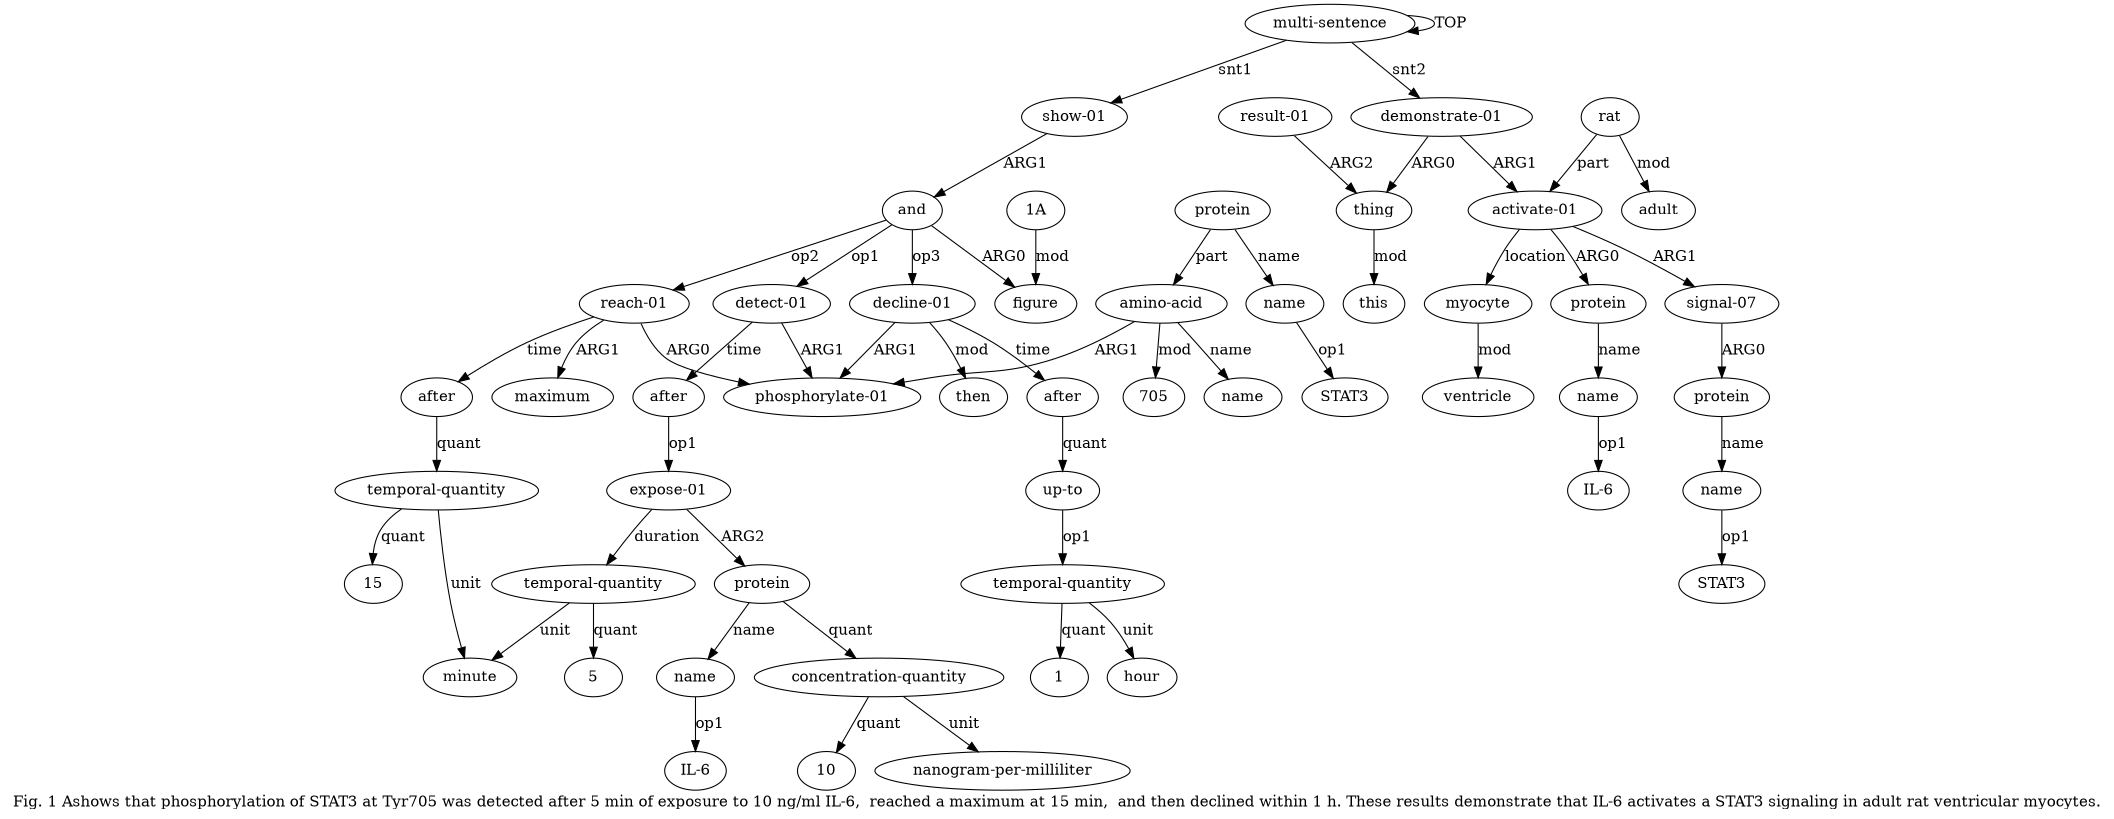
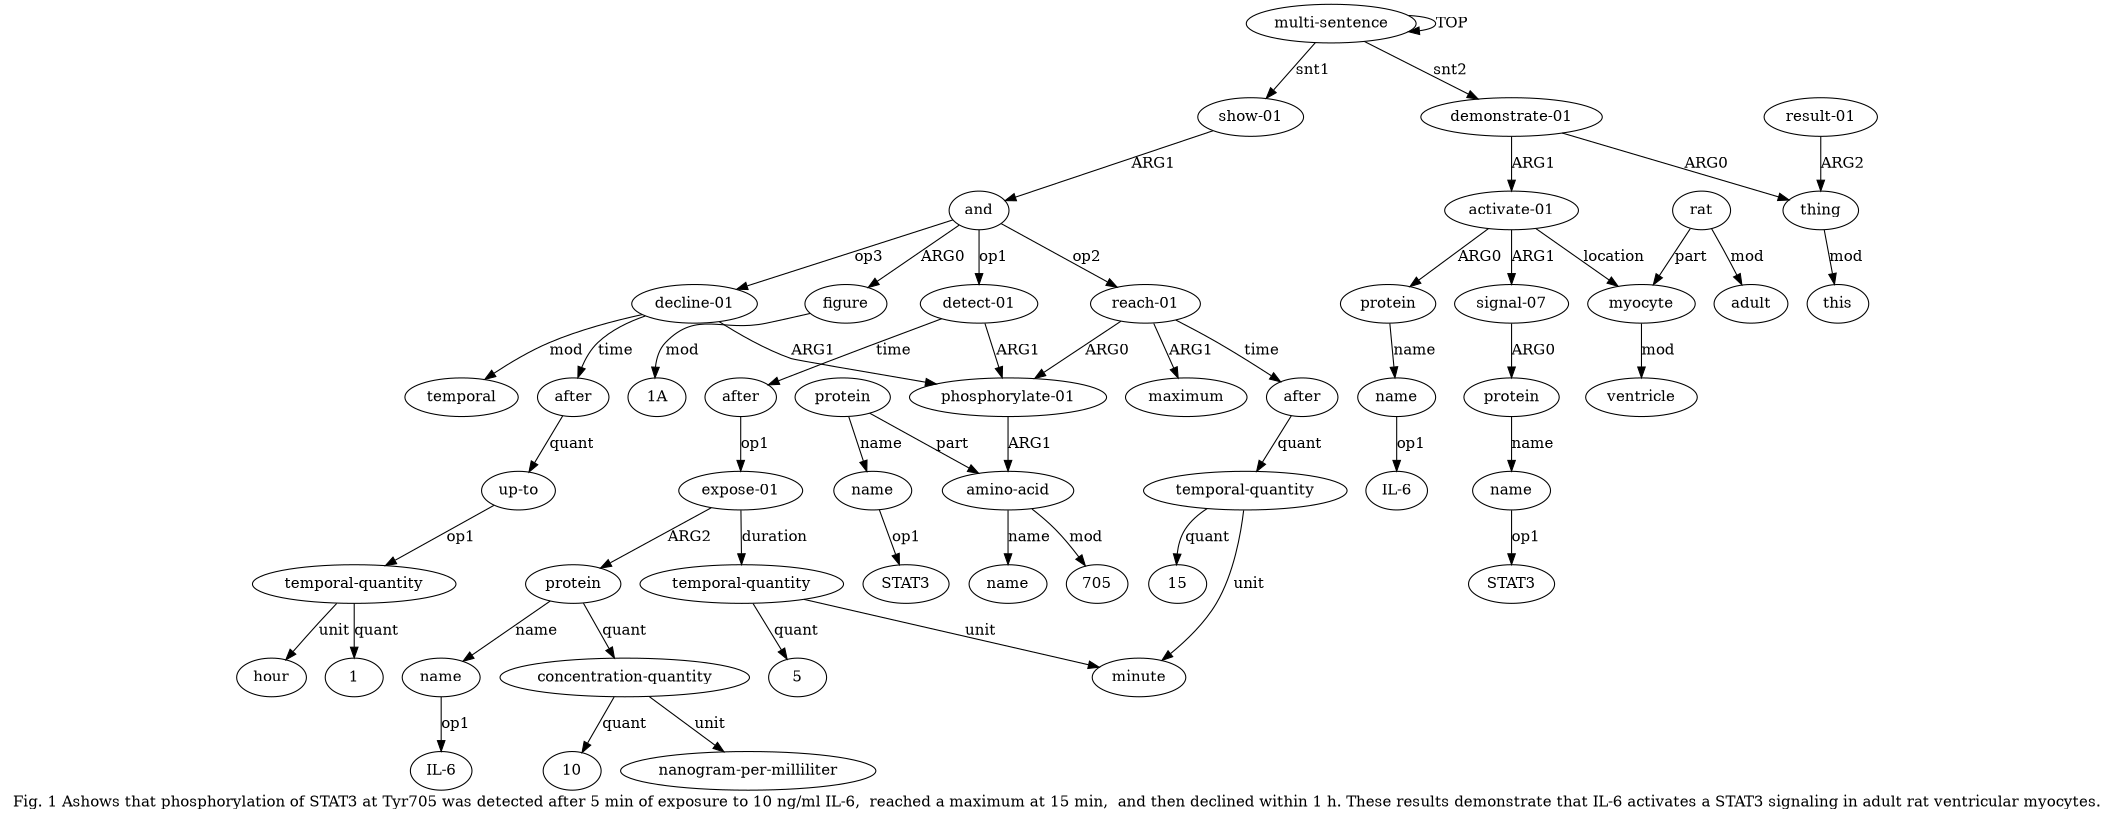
edge "rat" -> "activate-01": now "rat" -> "myocyte"
edge "1A" -> "figure": reversed
edge "amino-acid" -> "phosphorylate-01": reversed
node "then": label "then" -> "temporal"
